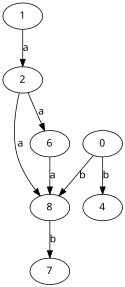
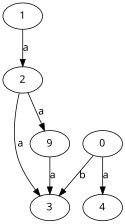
node "6": label "6" -> "9"
edge "0" -> "4": label "b" -> "a"
node "8": label "8" -> "3"
node "7": removed
